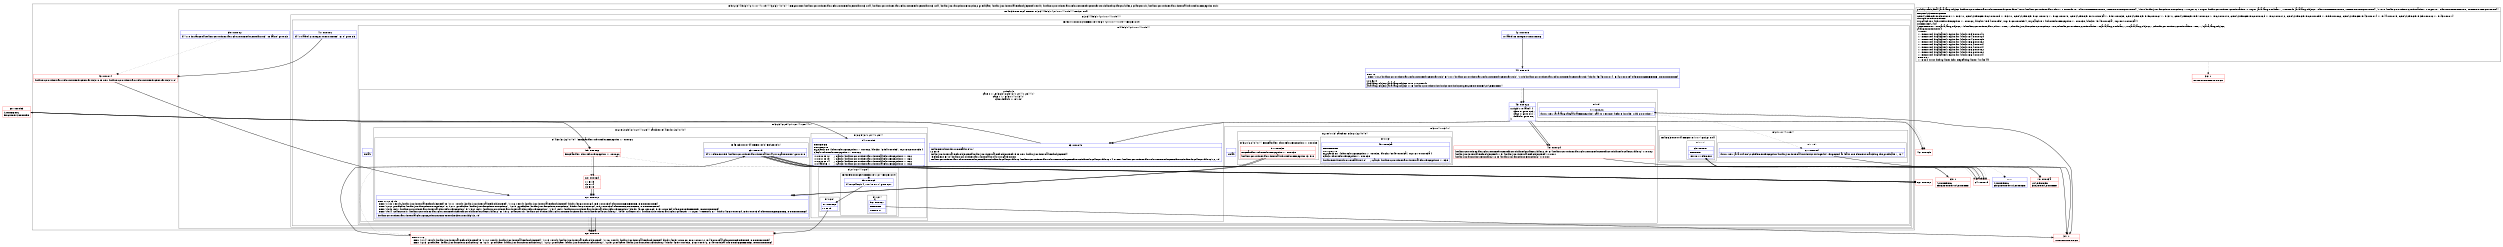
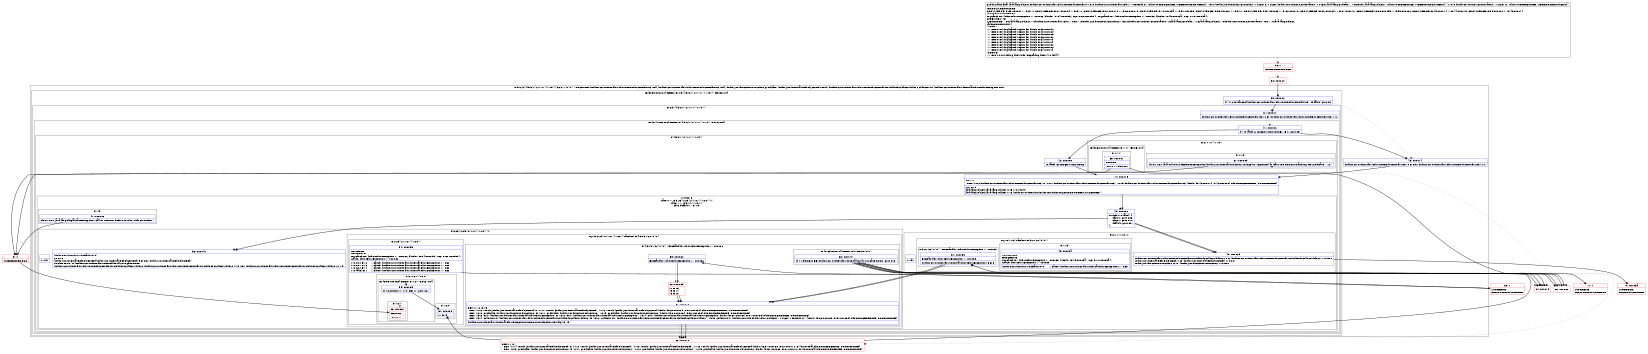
edge "39: 0x0002" -> "43: 0x0014": arrowhead box -> normal
edge "41: 0x000c" -> "43: 0x0014": arrowhead diamond -> box
node "43: 0x0014": color red -> blue
node "36: ?": text "INLINE_ENTER_BLOCK" -> "MTH_ENTER_BLOCK"
node "38: 0x0000": added
node "68: 0x0055": removed
node "40: 0x0004": added
edge "47: 0x002c" -> "67: 0x008d": now "66: 0x0082" -> "67: 0x008d"
edge "41: 0x000c" -> "42: 0x000e": added
edge "43: 0x0014" -> "61: 0x0072": now "43: 0x0014" -> "44: 0x0019"
node "49: 0x003a": text "TRY_LEAVE" -> "EXC_LEAVE"
node "59: 0x006c": color red -> blue
node "51: 0x003e": color red -> blue
node "48: 0x002d": color red -> blue
node "46: 0x0025": removed
edge "69: ?" -> "59: 0x006c": style dotted -> bold
edge "64: 0x007f" -> "65: 0x0081": reversed
node "71: ?": color blue -> red
node "70: 0x003a": text "SUSPENDED" -> "SYNTHETIC"
node "56: 0x0067": color blue -> red
edge "56: 0x0067" -> "37: ?": reversed
edge "57: 0x0068" -> "62: 0x0078": reversed
edge "71: ?" -> "51: 0x003e": added
edge "70: 0x003a" -> "51: 0x003e": added
